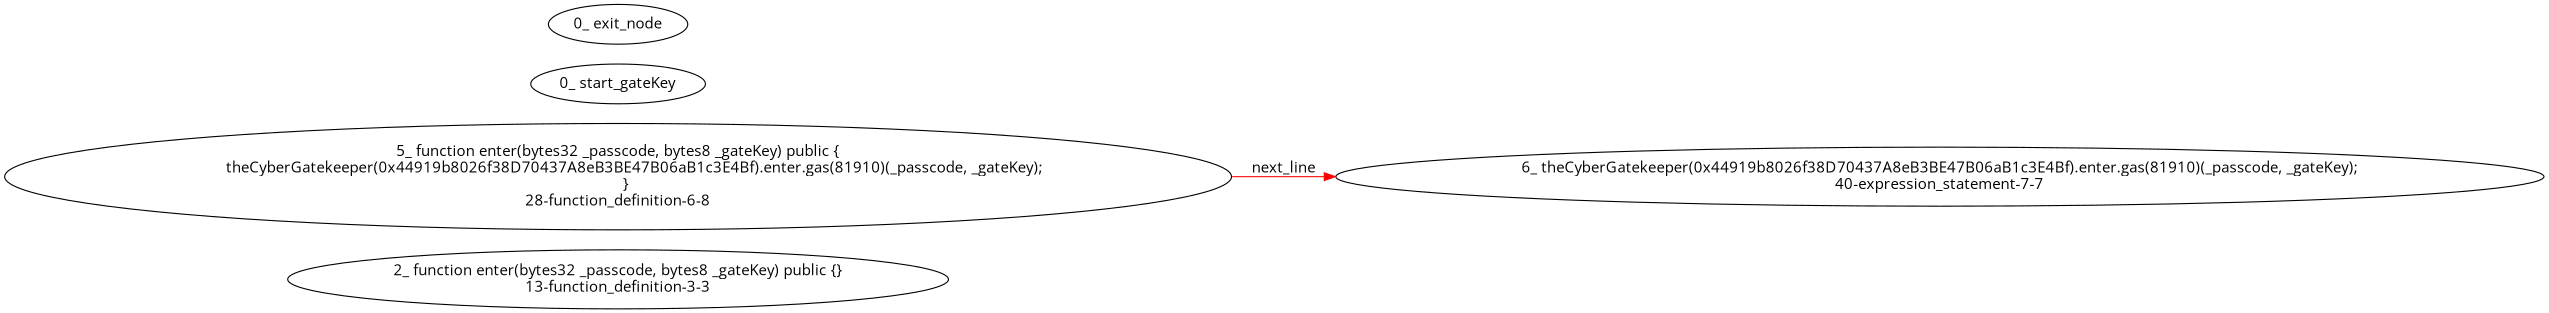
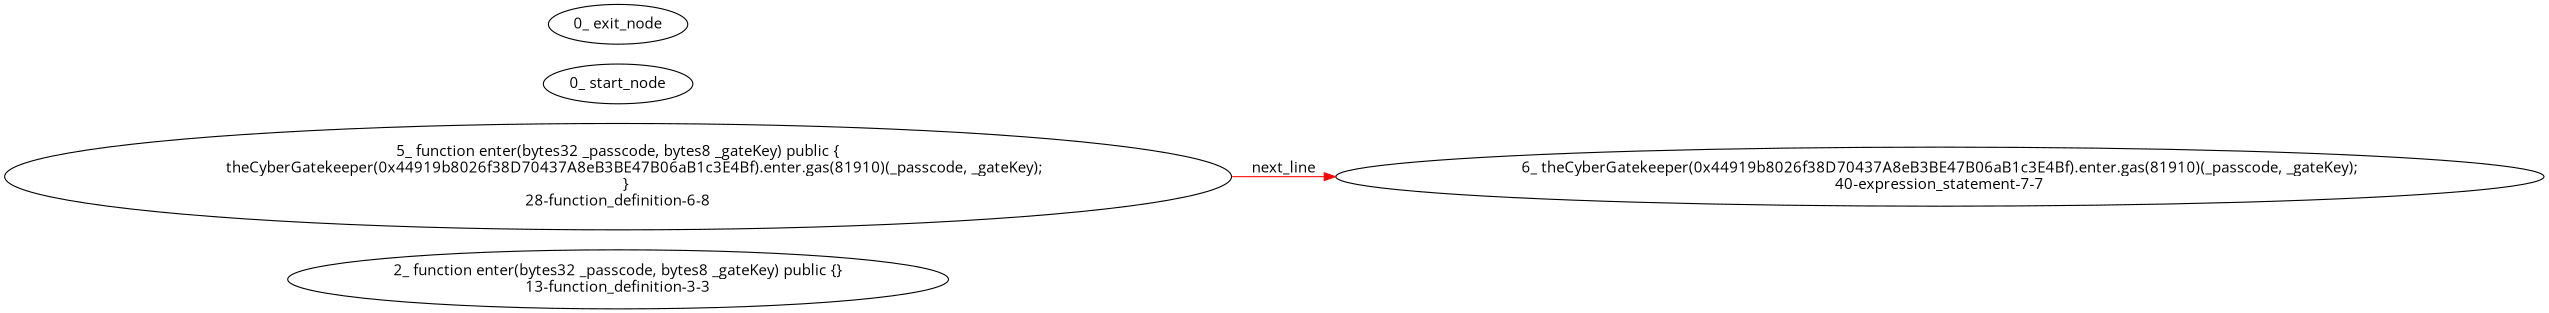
node "0_ start_gateKey": label "0_ start_gateKey" -> "0_ start_node"
